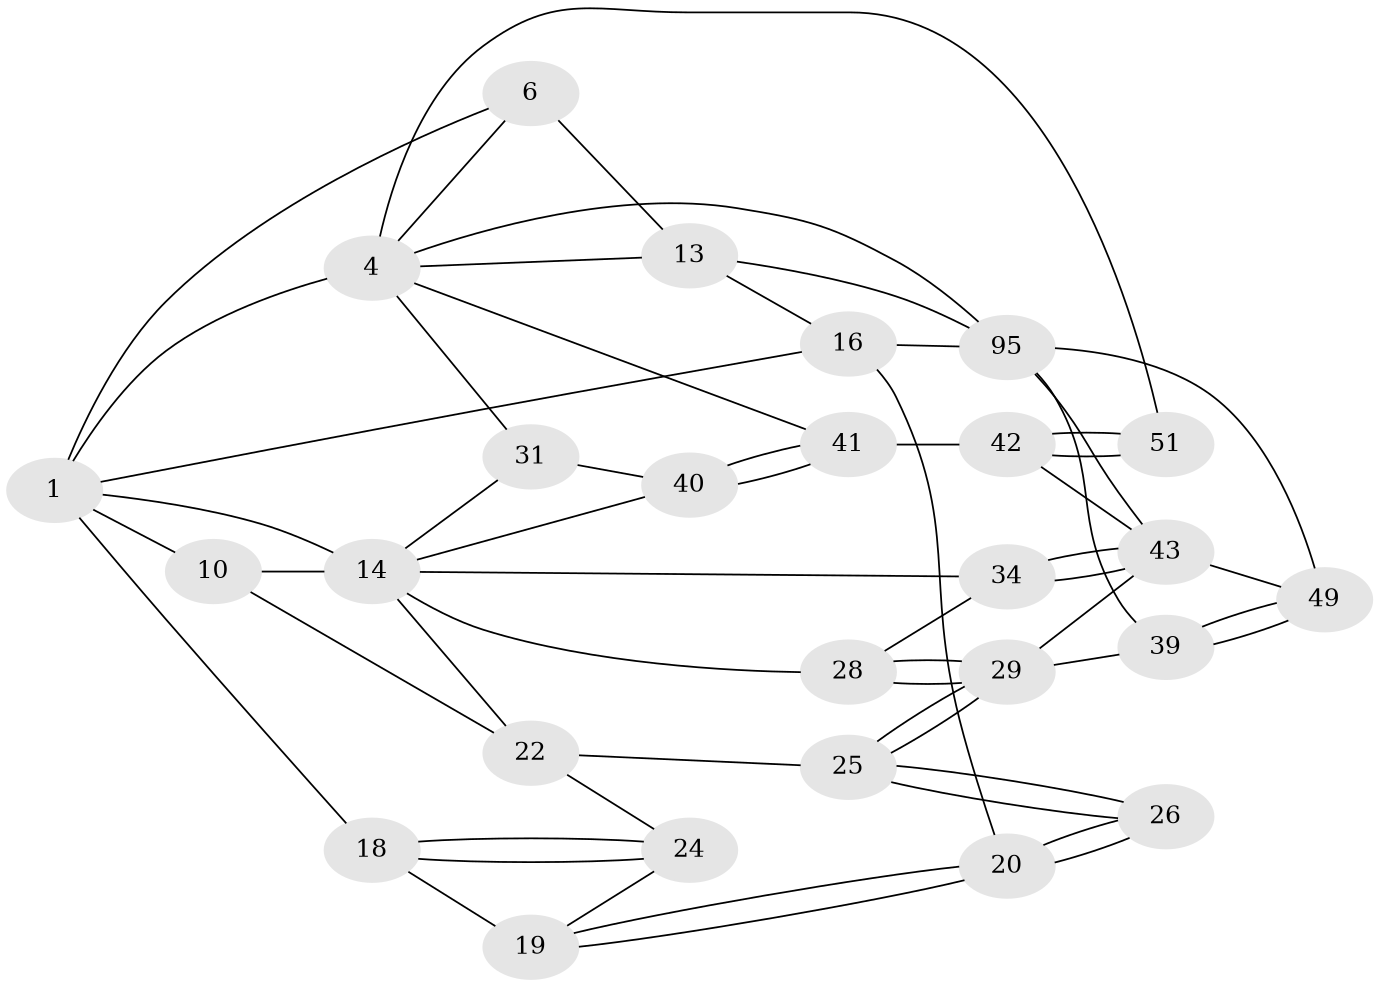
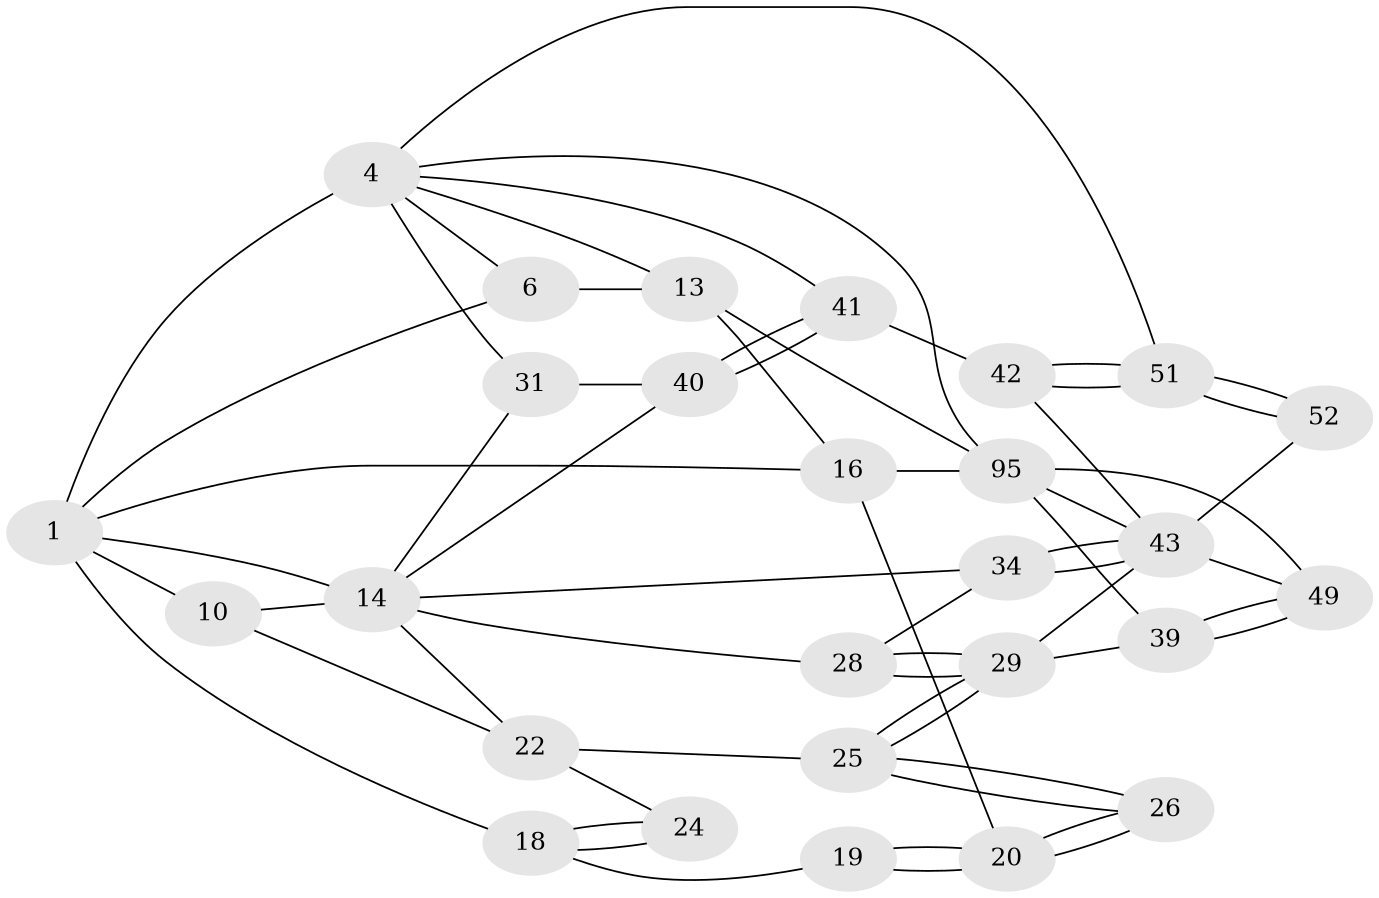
node "52": added
edge "24" -- "19": removed
